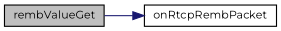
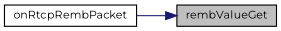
edge "rembValueGet" -> "onRtcpRembPacket": reversed
